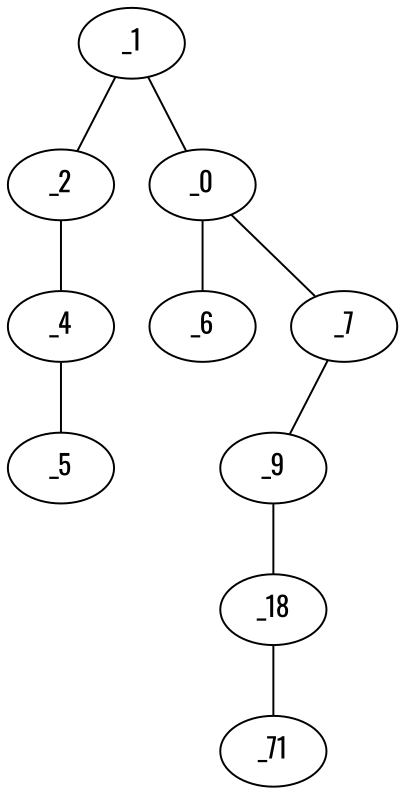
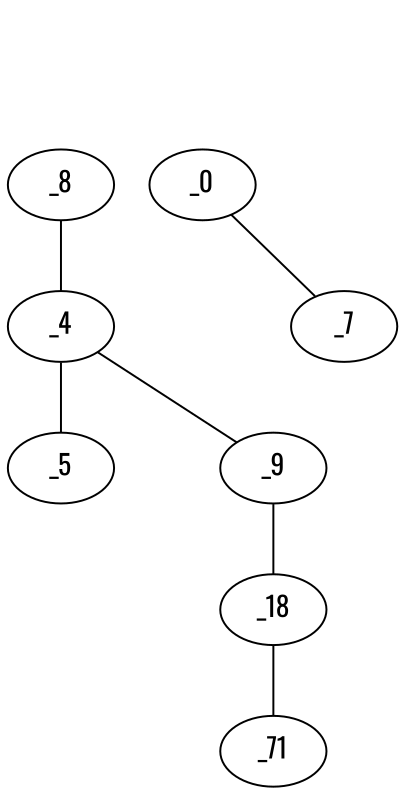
node "_1": removed
node "_2": label "_2" -> "_8"
node "_6": removed
edge "_7" -- "_9": now "_4" -- "_9"
